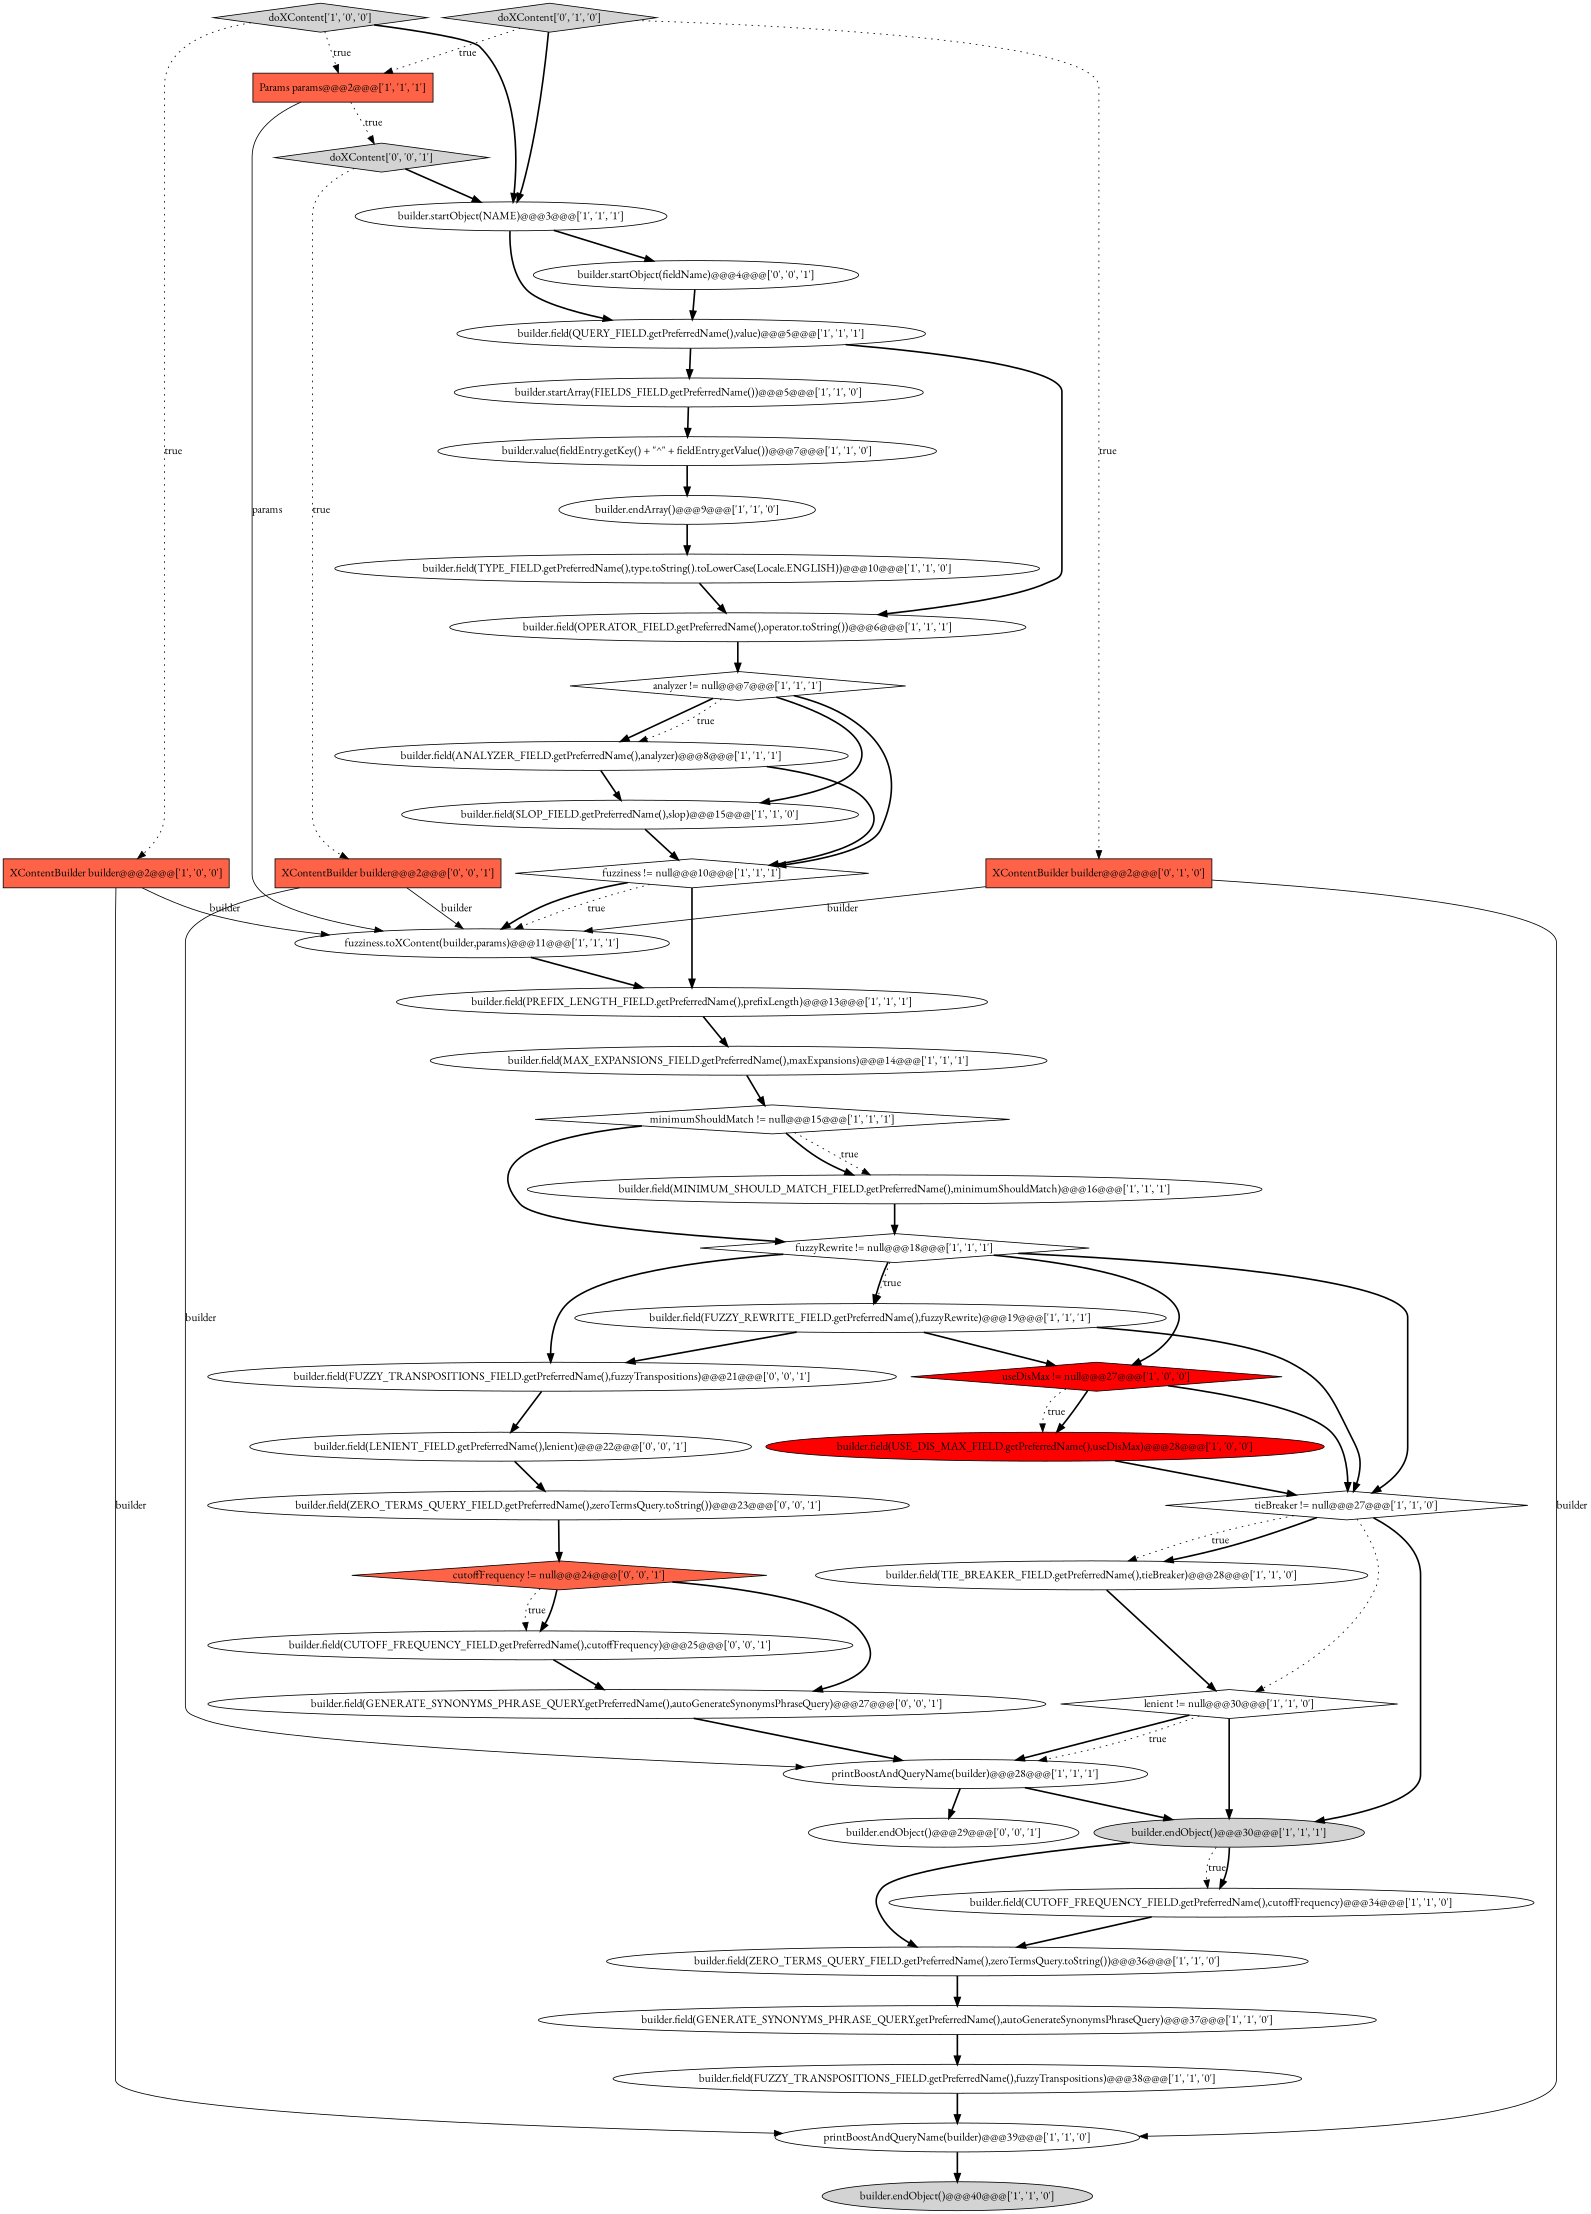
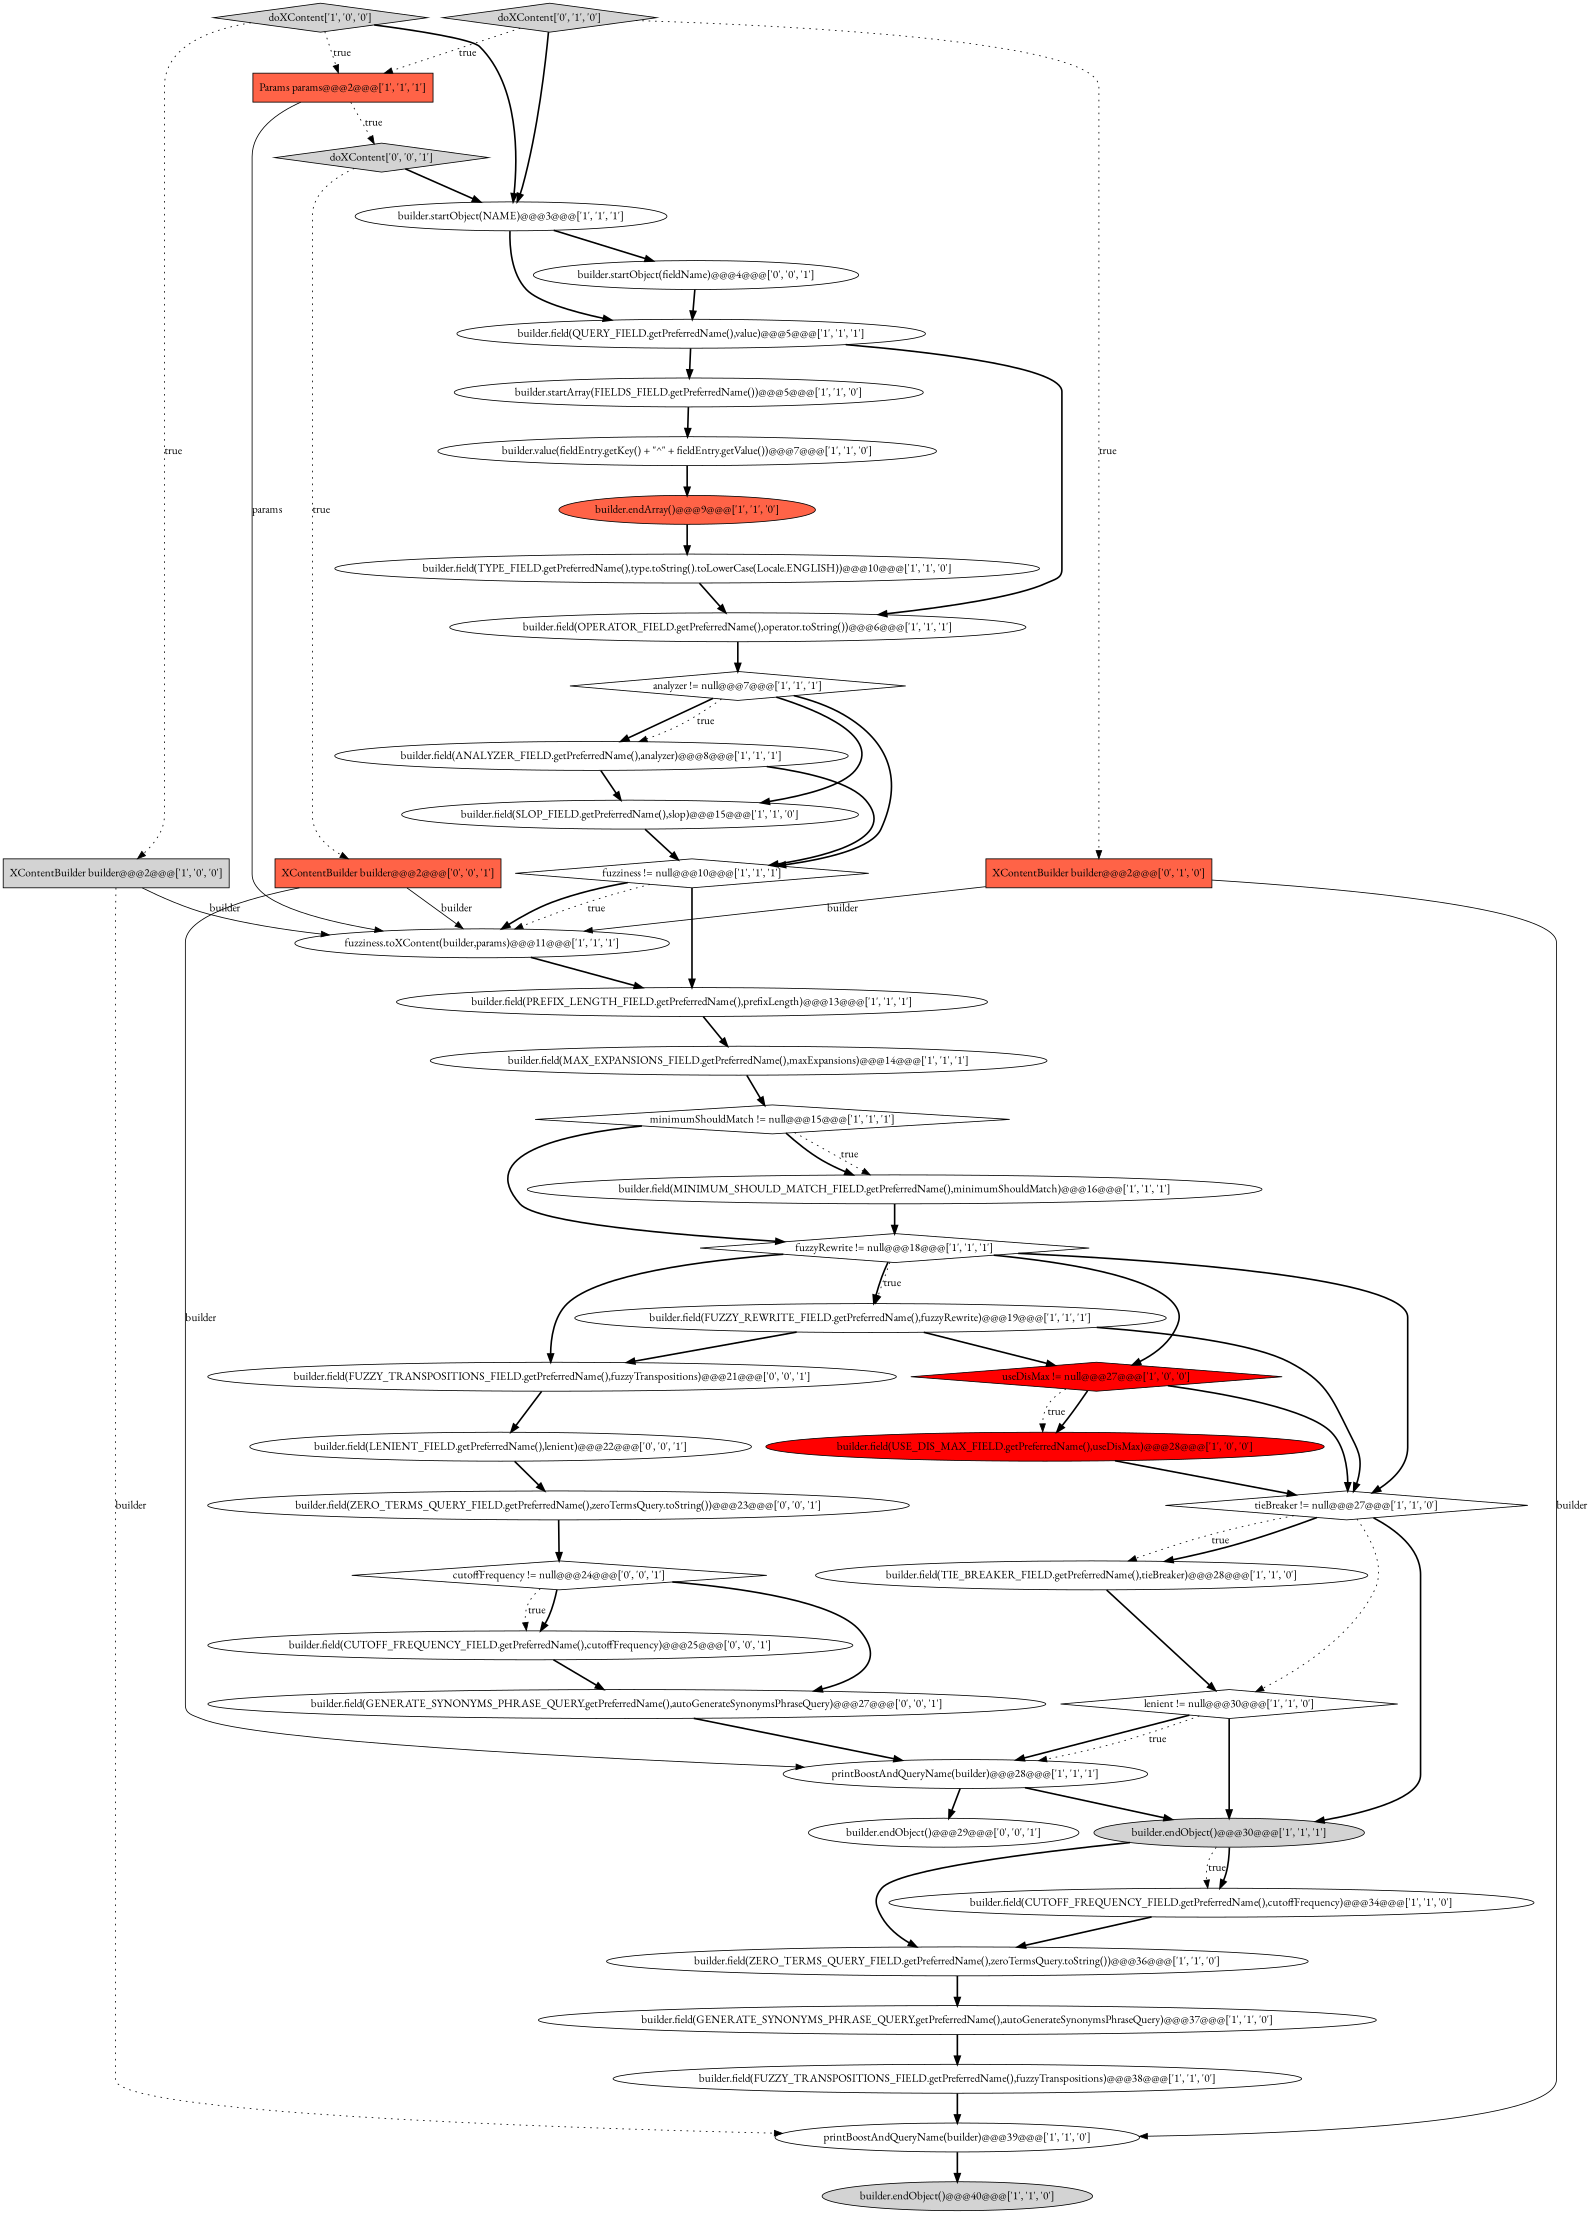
node "builder.endArray()@@@9@@@['1', '1', '0']": fillcolor white -> tomato
node "XContentBuilder builder@@@2@@@['1', '0', '0']": fillcolor tomato -> lightgray
node "cutoffFrequency != null@@@24@@@['0', '0', '1']": fillcolor tomato -> white
edge "XContentBuilder builder@@@2@@@['1', '0', '0']" -> "printBoostAndQueryName(builder)@@@39@@@['1', '1', '0']": style solid -> dotted
